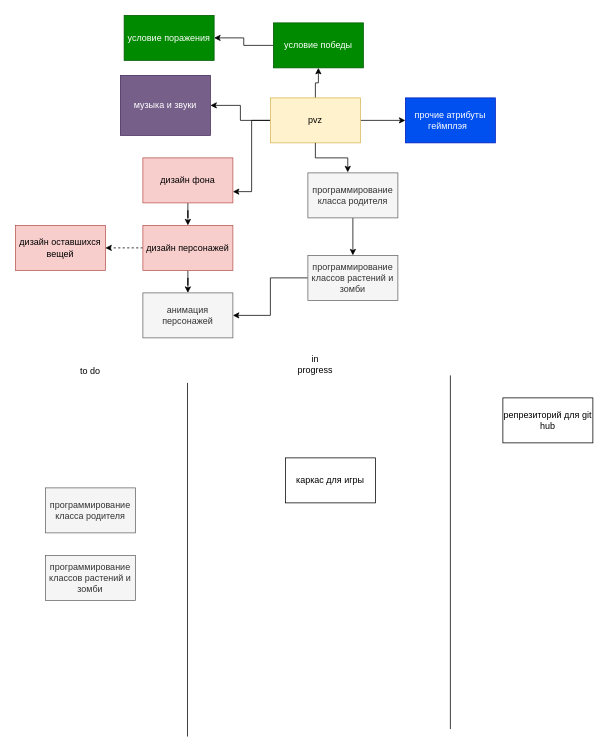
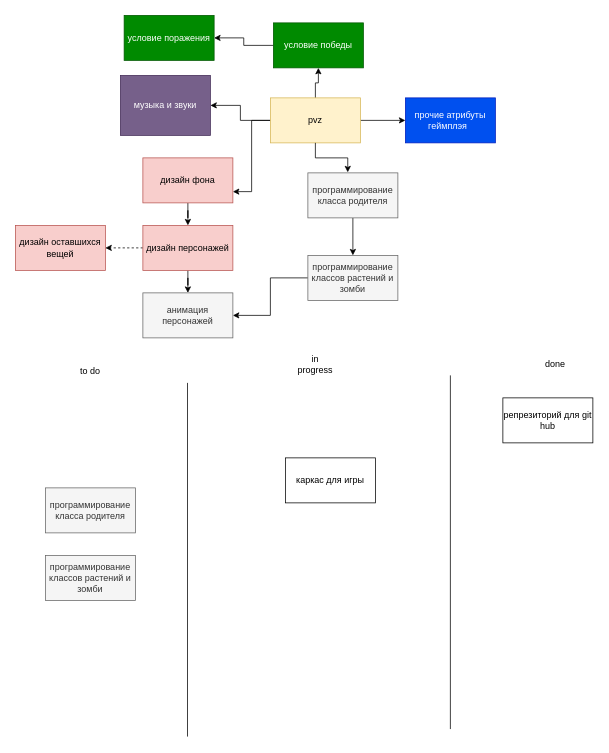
node "done": added
